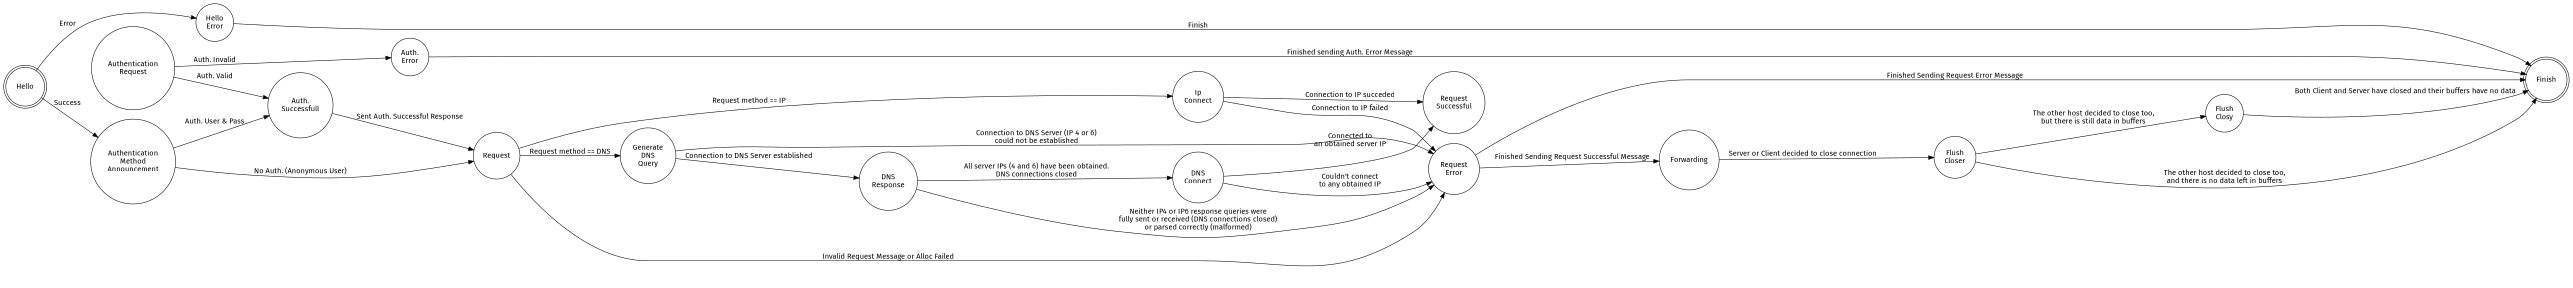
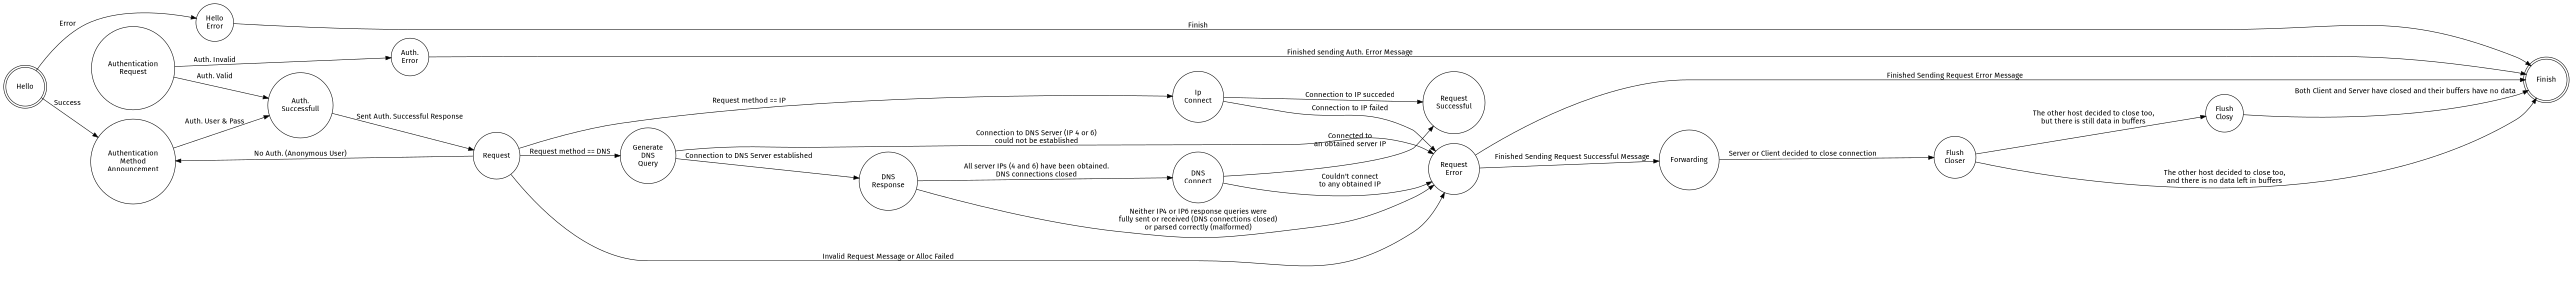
edge "Authentication Method Announcement" -> "Request": reversed
